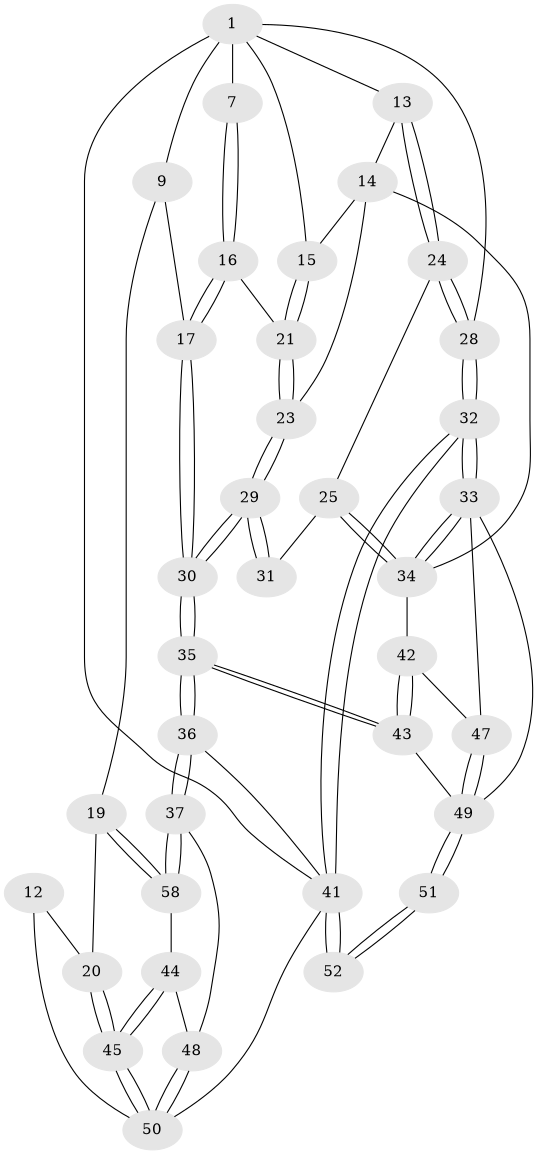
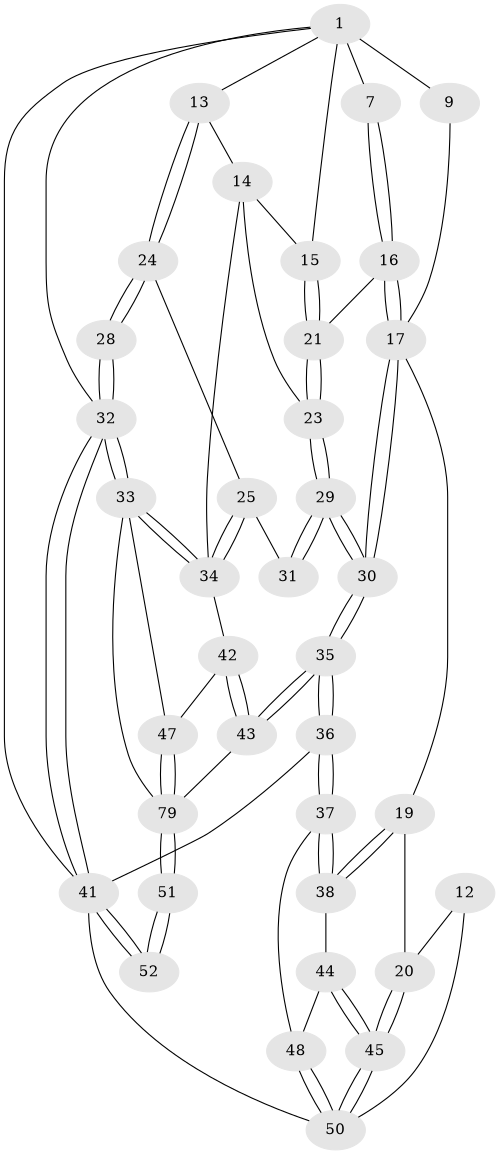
edge "1" -- "28": now "1" -- "32"
edge "9" -- "19": now "17" -- "19"
node "49": label "49" -> "79"
node "58": label "58" -> "38"
